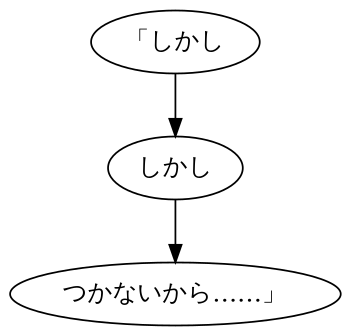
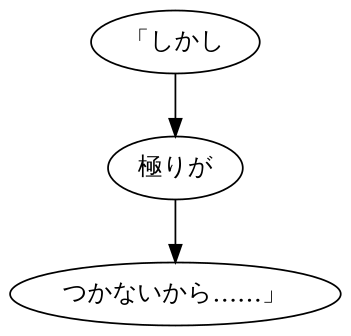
node "しかし": label "しかし" -> "極りが"
